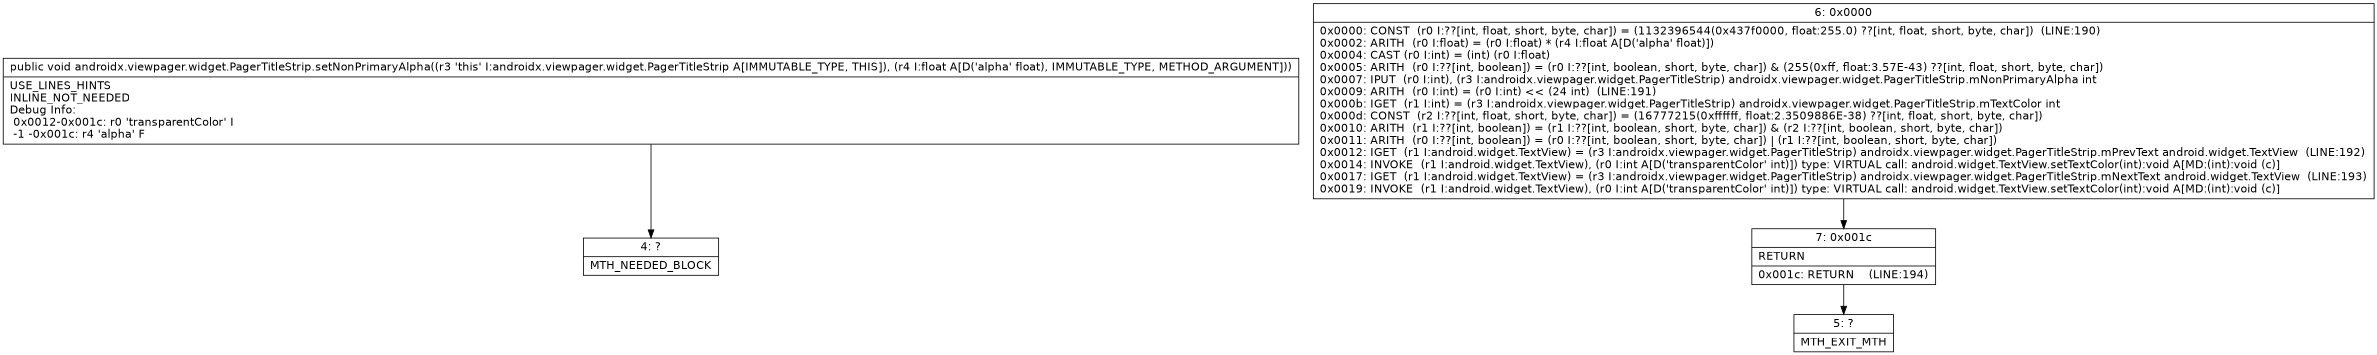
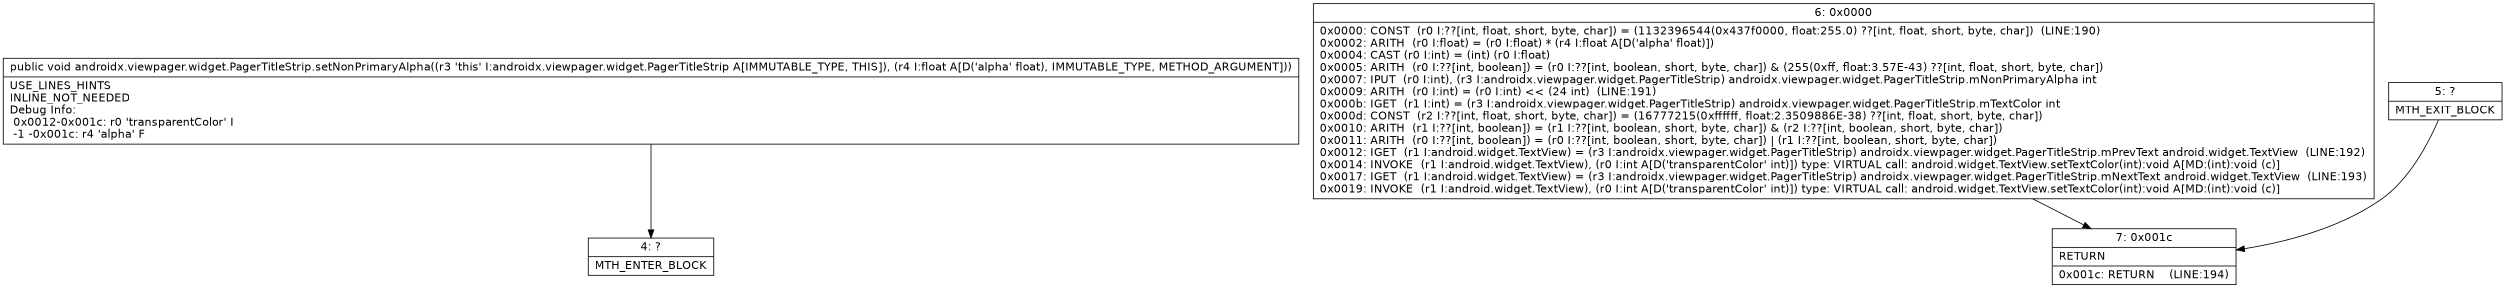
node "4: ?": text "MTH_NEEDED_BLOCK" -> "MTH_ENTER_BLOCK"
edge "7: 0x001c" -> "5: ?": reversed
node "5: ?": text "MTH_EXIT_MTH" -> "MTH_EXIT_BLOCK"
